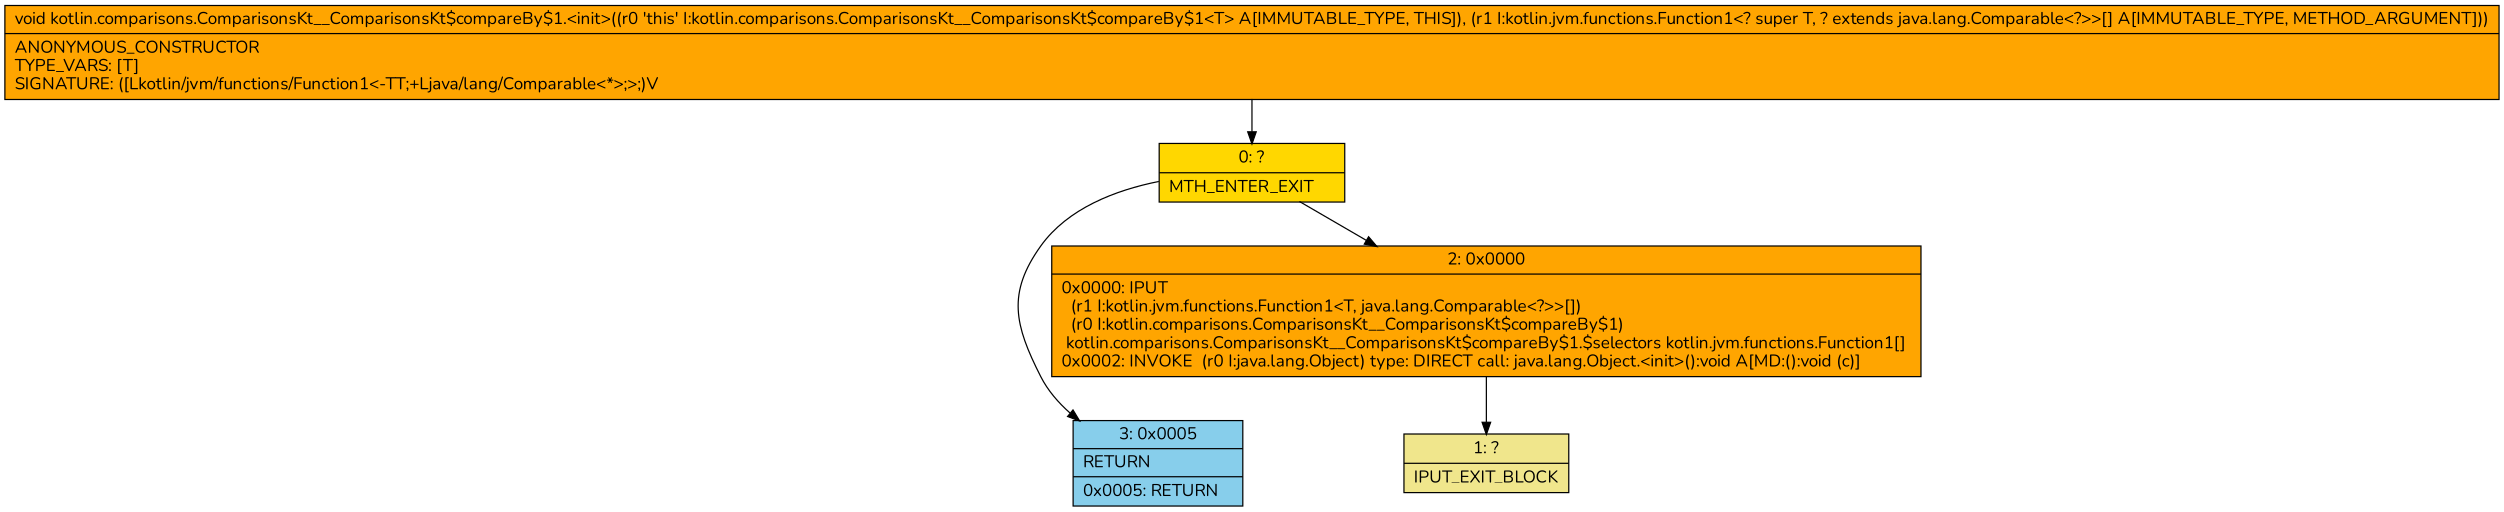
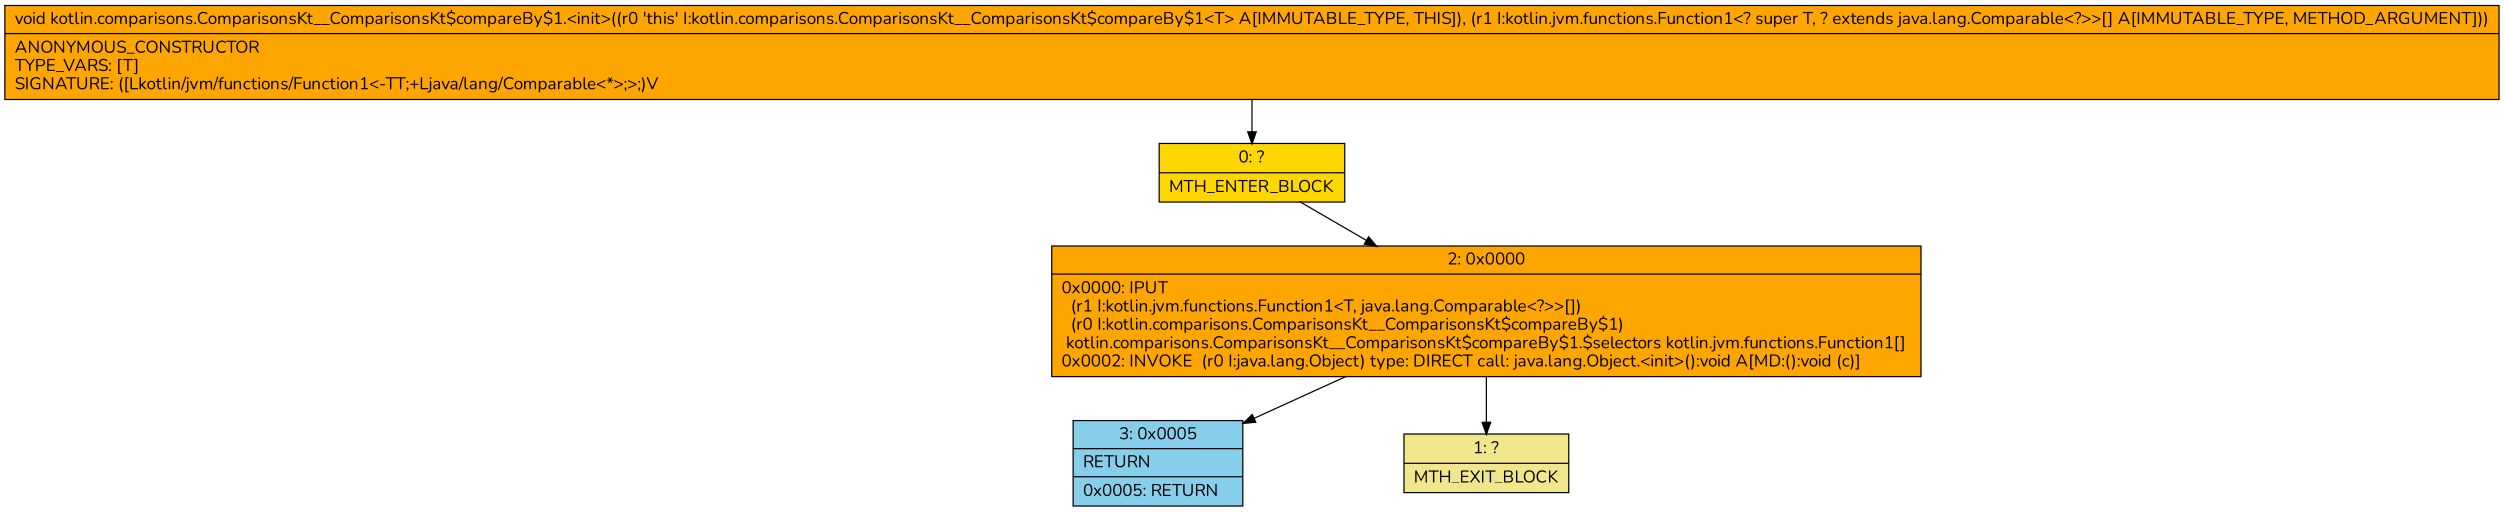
node "0: ?": text "MTH_ENTER_EXIT" -> "MTH_ENTER_BLOCK"
edge "0: ?" -> "3: 0x0005": now "2: 0x0000" -> "3: 0x0005"
node "1: ?": text "IPUT_EXIT_BLOCK" -> "MTH_EXIT_BLOCK"
